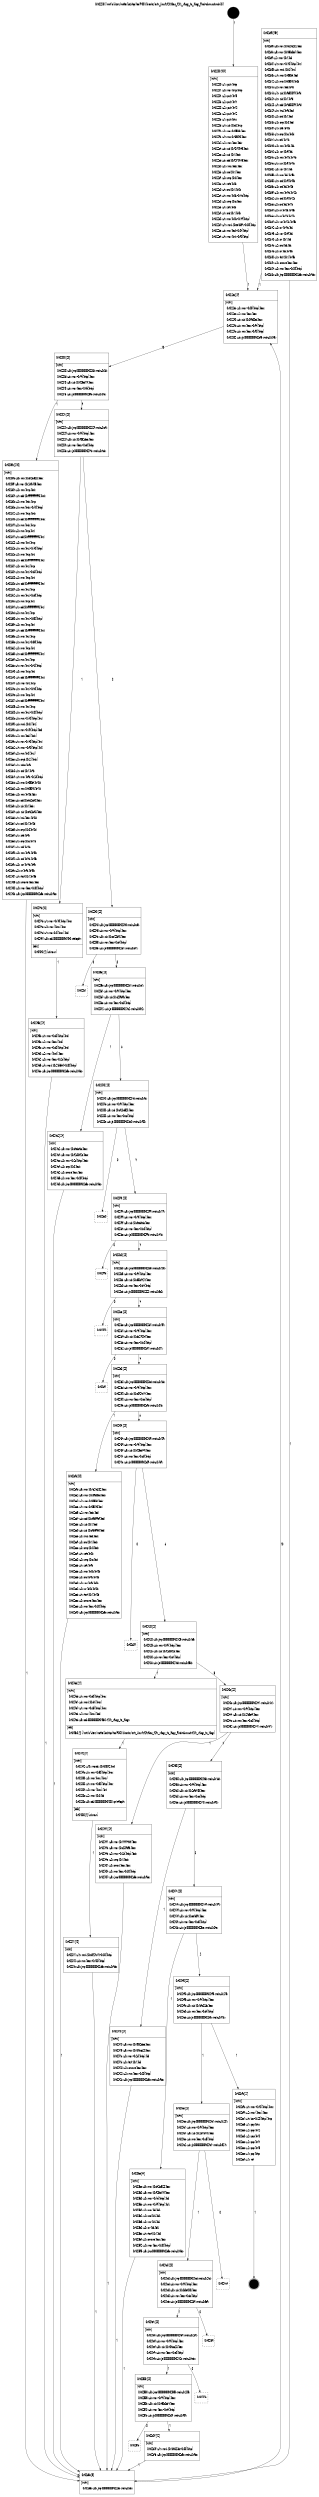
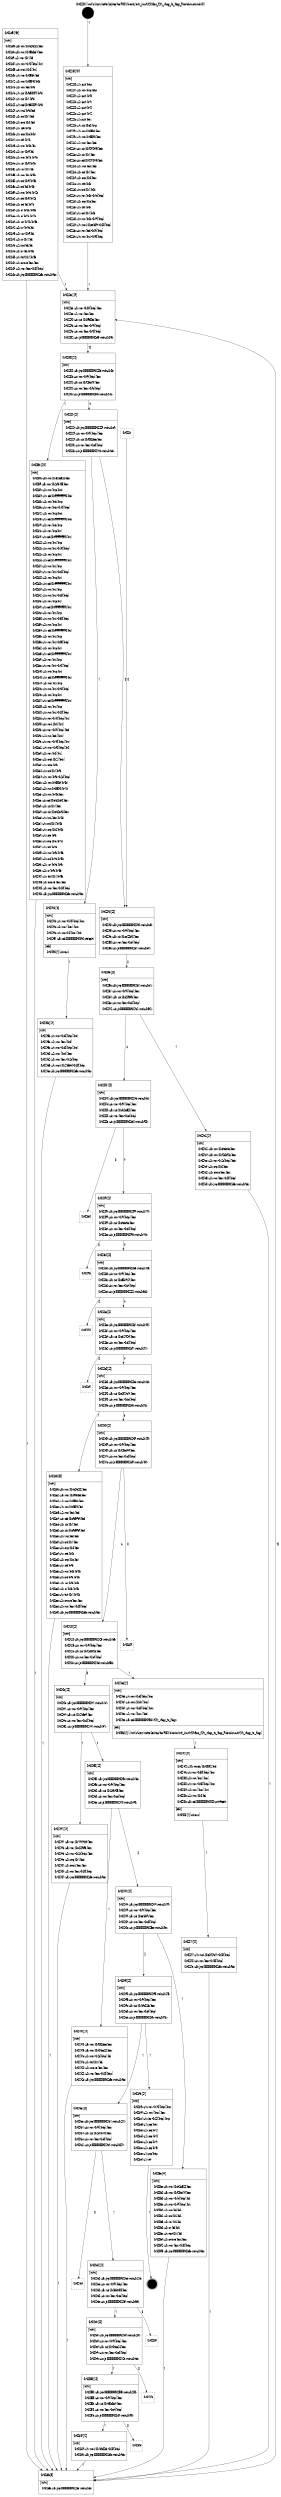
edge "0x402340 [28]" -> "0x4028c1": reversed
